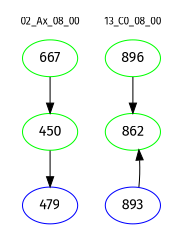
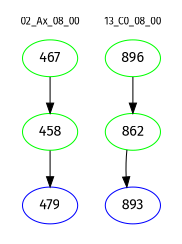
node "667": label "667" -> "467"
node "450": label "450" -> "458"
edge "893" -> "862": reversed
